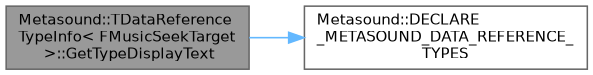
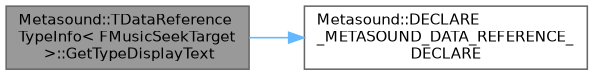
node "Metasound::DECLARE _METASOUND_DATA_REFERENCE_ TYPES": label "Metasound::DECLARE _METASOUND_DATA_REFERENCE_ TYPES" -> "Metasound::DECLARE _METASOUND_DATA_REFERENCE_ DECLARE"
